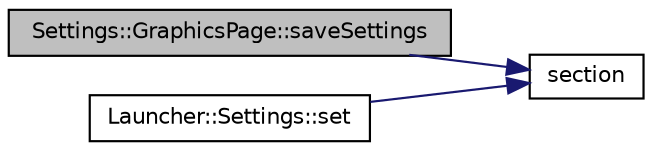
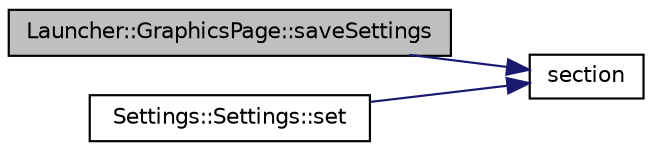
node "Settings::GraphicsPage::saveSettings": label "Settings::GraphicsPage::saveSettings" -> "Launcher::GraphicsPage::saveSettings"
node "Launcher::Settings::set": label "Launcher::Settings::set" -> "Settings::Settings::set"
